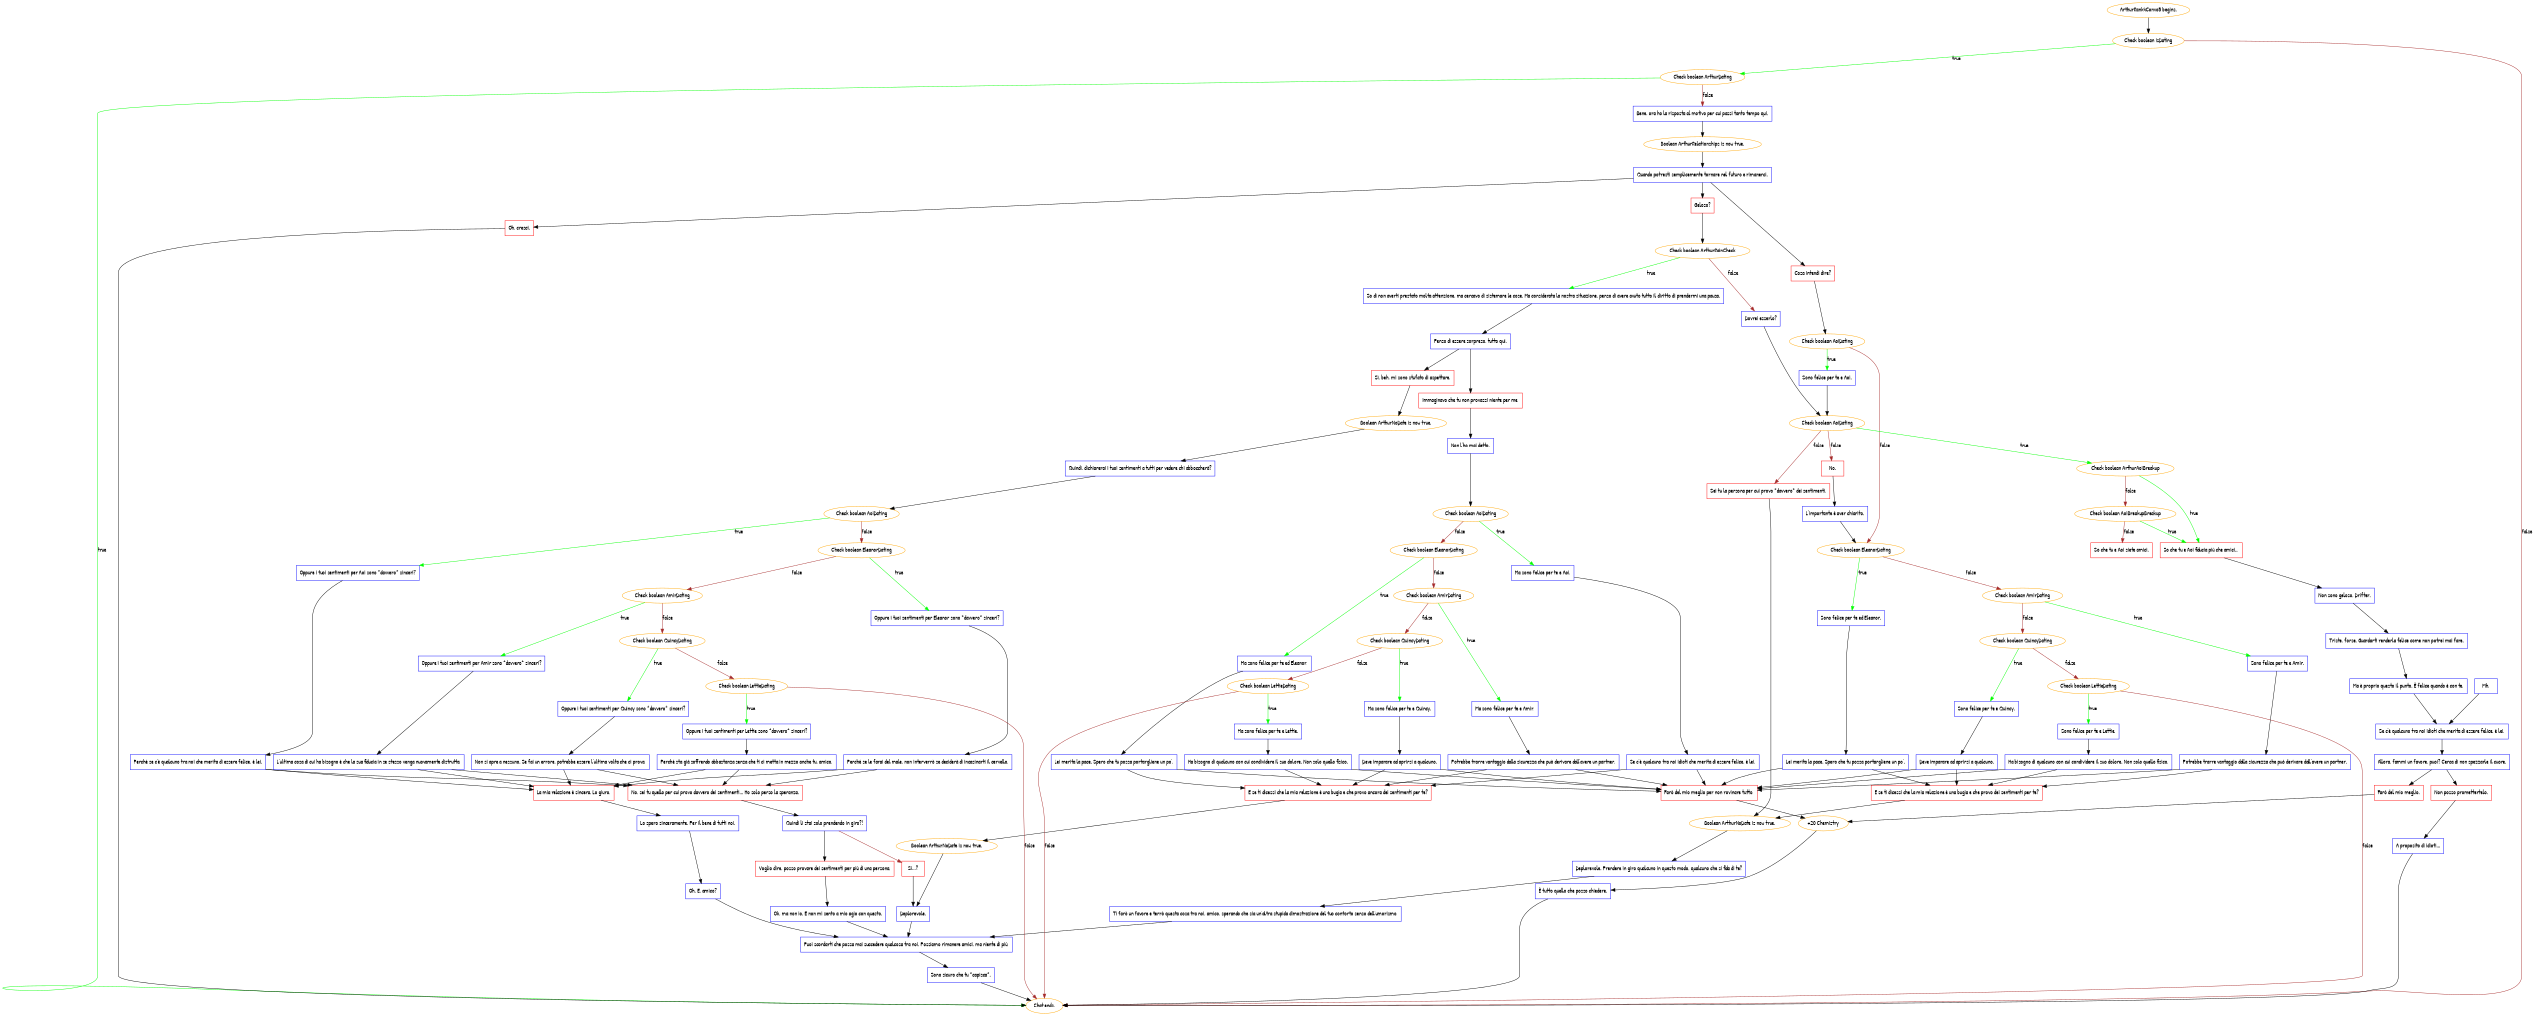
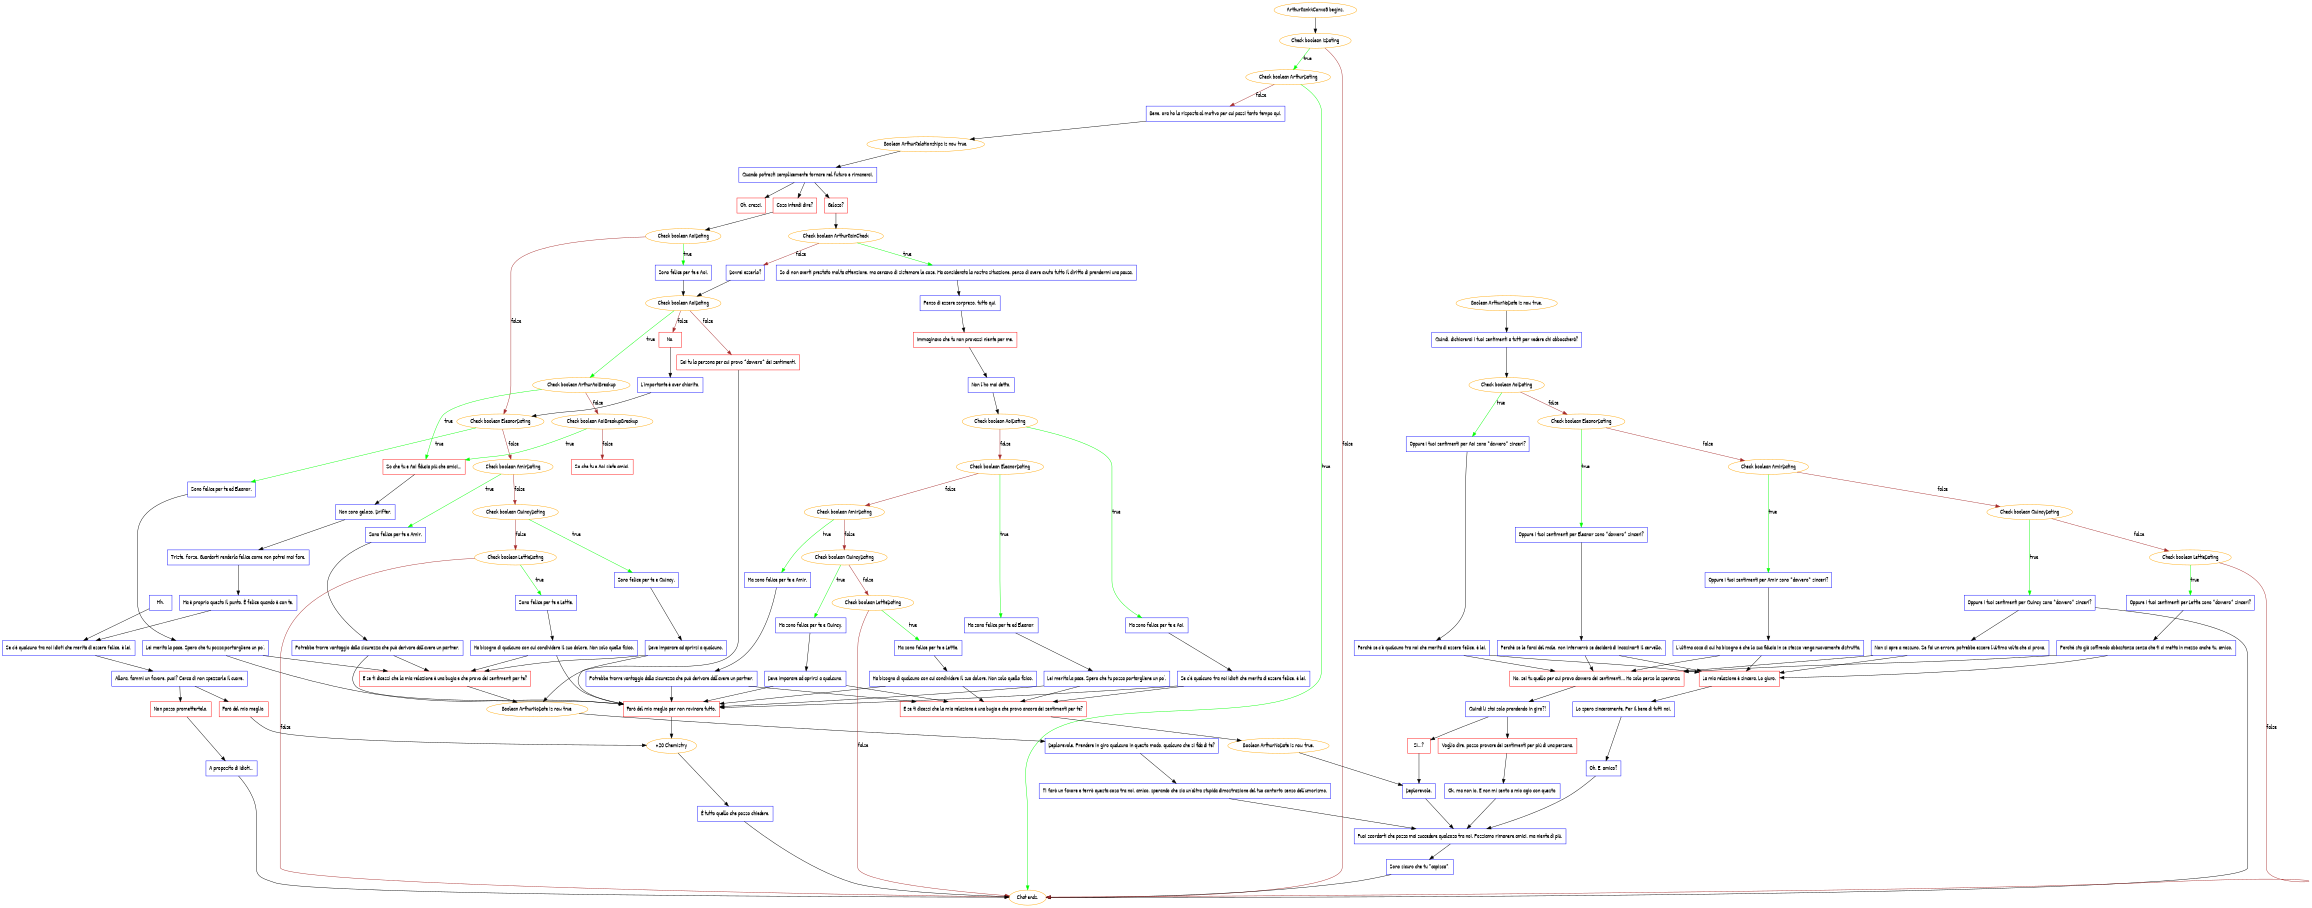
node "Sì, beh, mi sono stufato di aspettare.": removed
edge "Quindi li stai solo prendendo in giro?!" -> "Sì...?": color brown -> black
edge "Oh, cresci." -> "Chat ends.": now "Oppure i tuoi sentimenti per Quincy sono *davvero* sinceri?" -> "Chat ends."
